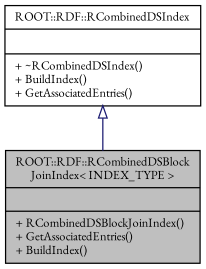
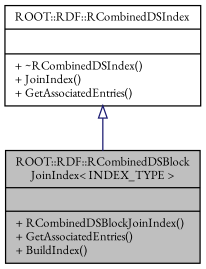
node "ROOT::RDF::RCombinedDSIndex": text "+ BuildIndex()" -> "+ JoinIndex()"
